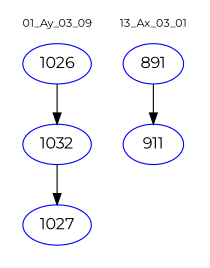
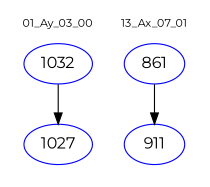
cluster "01_Ay_03_09": label "01_Ay_03_09" -> "01_Ay_03_00"
cluster "13_Ax_03_01": label "13_Ax_03_01" -> "13_Ax_07_01"
node "1026": removed
node "891": label "891" -> "861"
